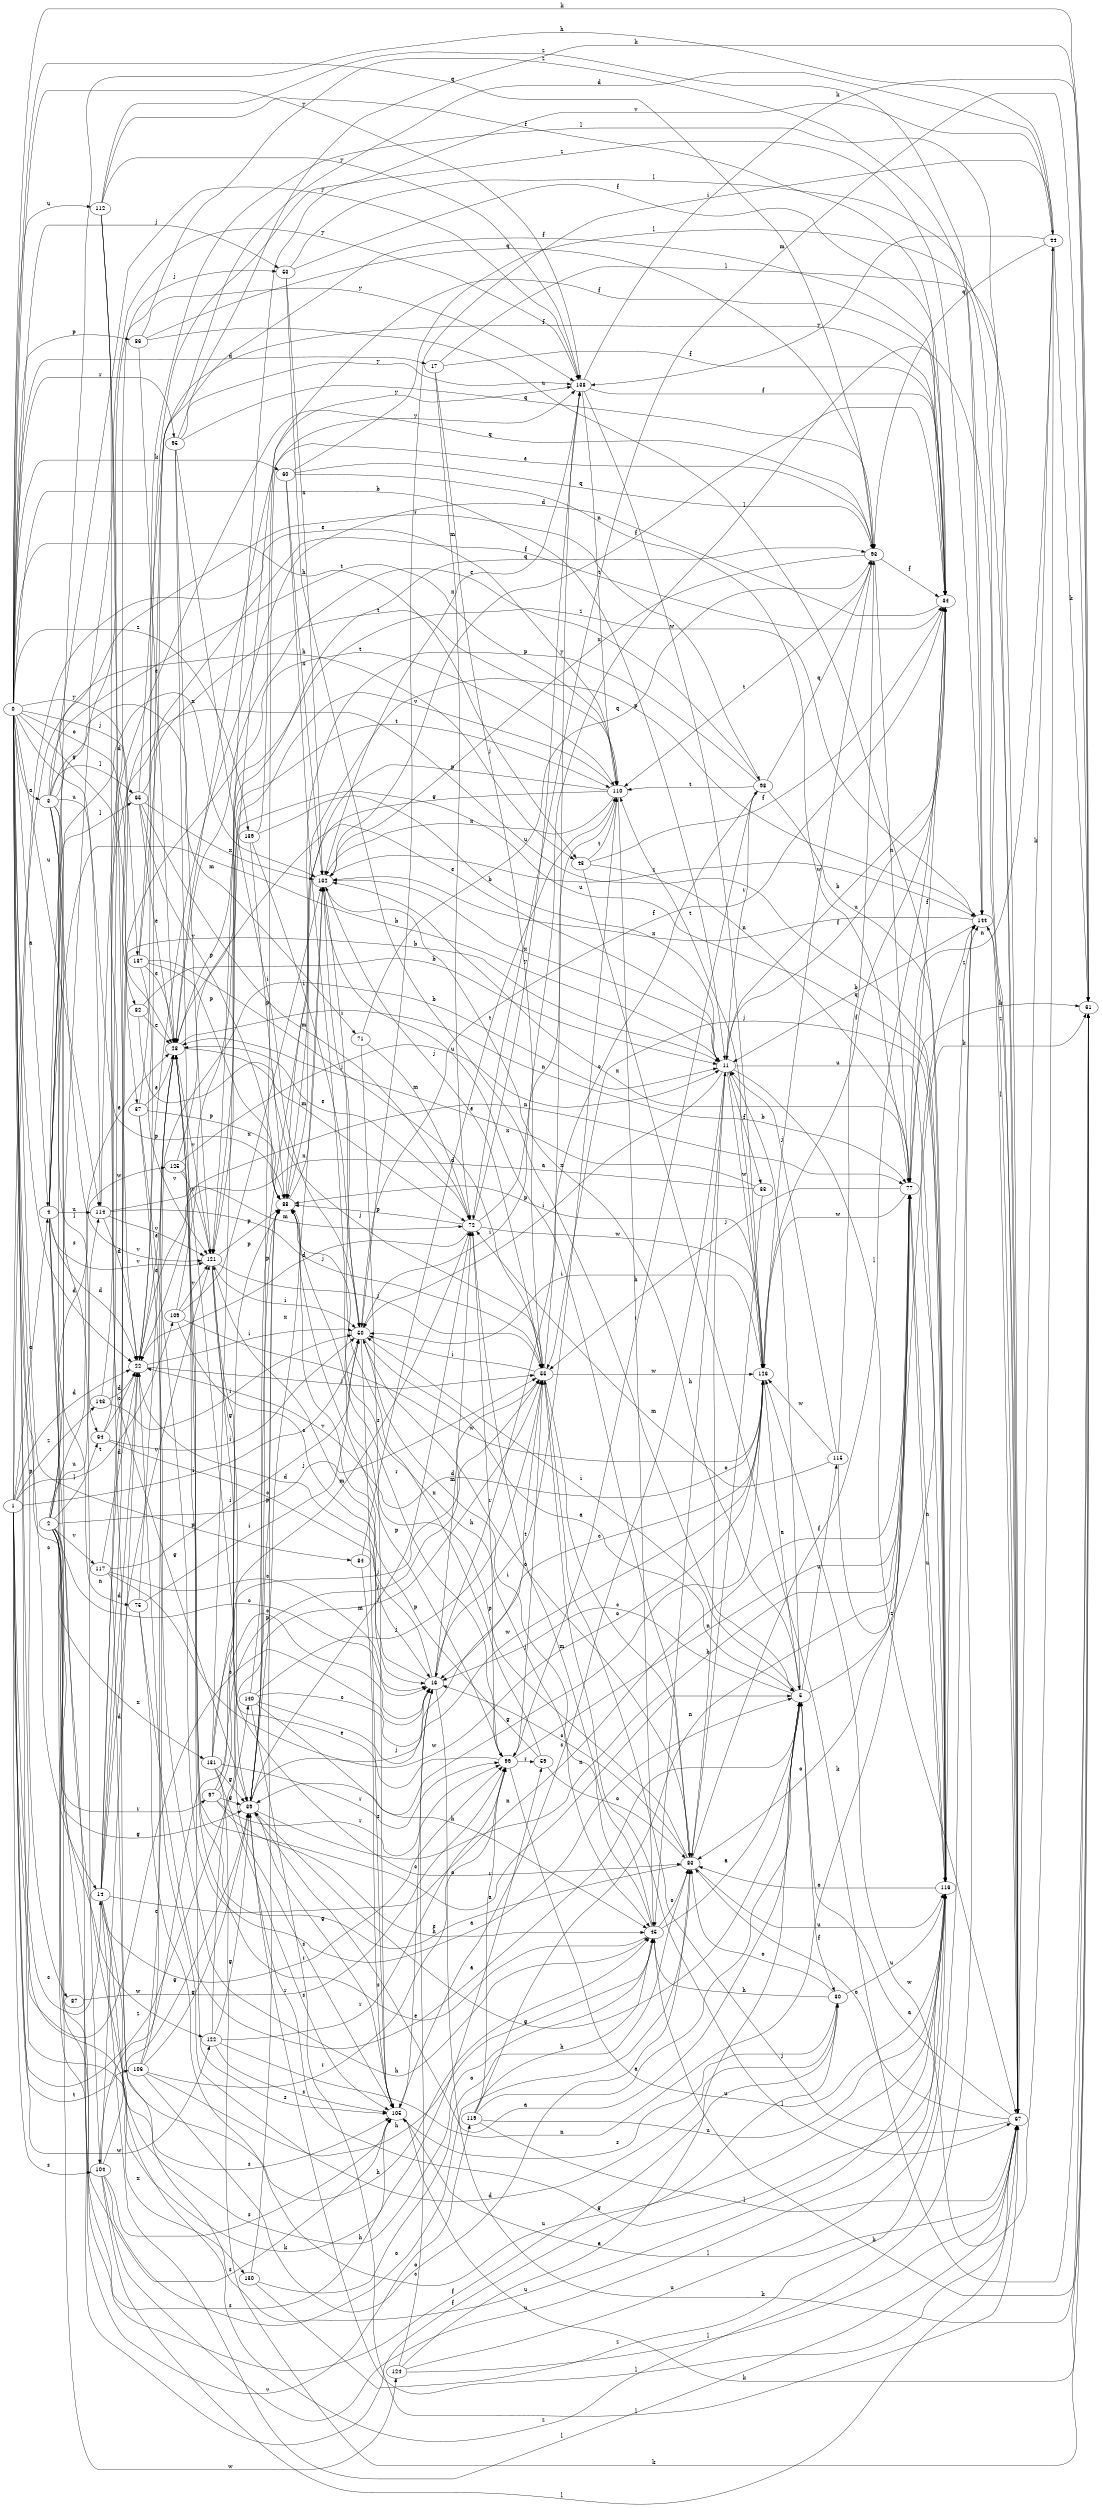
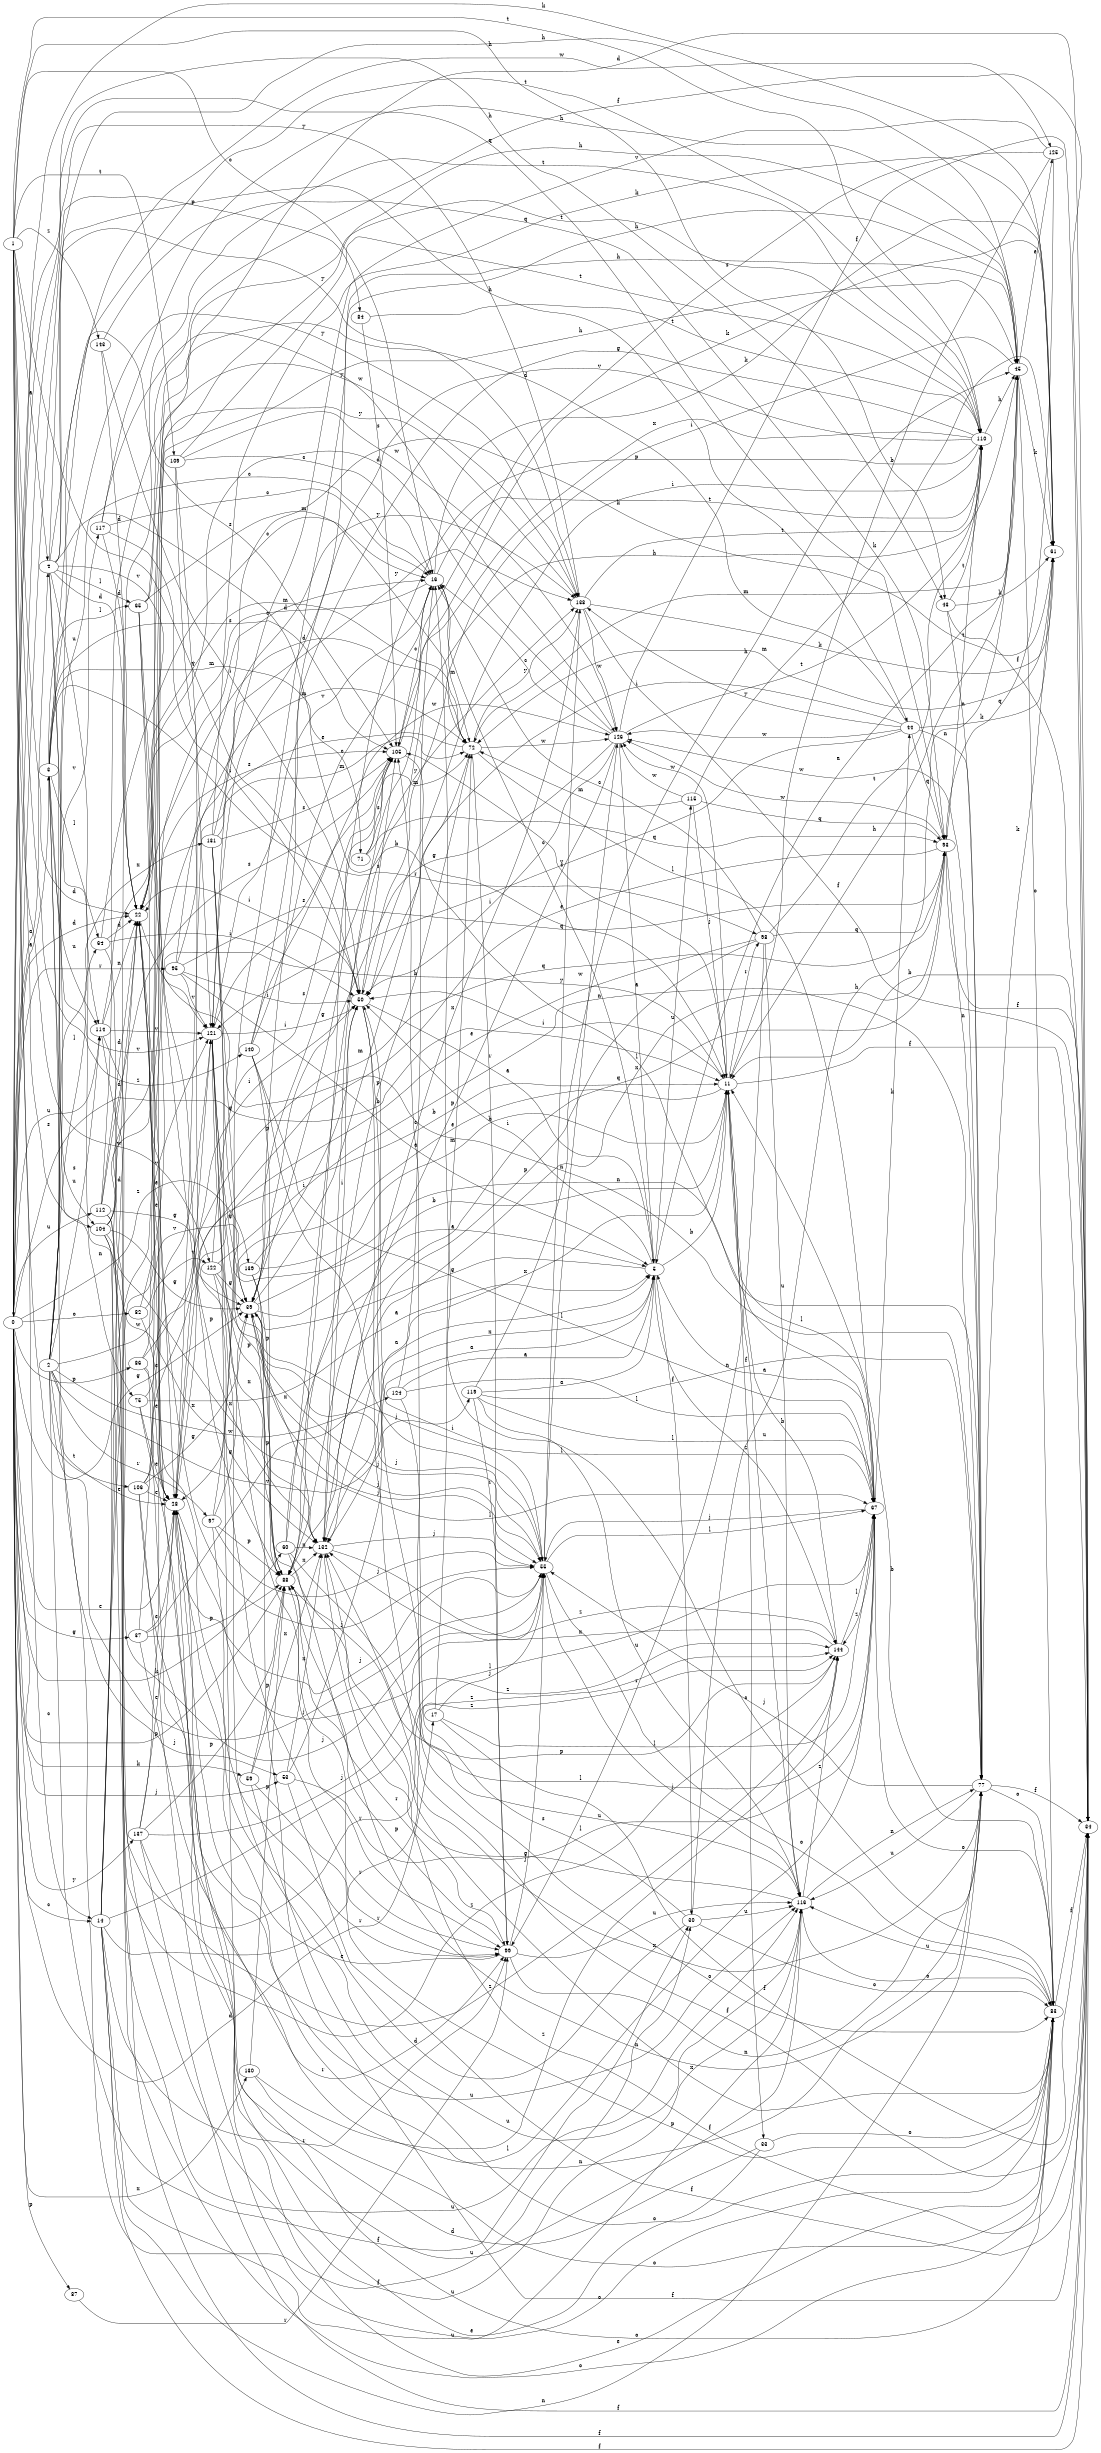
edge "0" -> "138": reversed
edge "1" -> "110": label "e" -> "t"
edge "0" -> "28": label "j" -> "e"
edge "116" -> "121": reversed
edge "125" -> "11": label "u" -> "b"
edge "114" -> "22": label "d" -> "n"
edge "64" -> "22": label "c" -> "d"
edge "99" -> "59": reversed
edge "45" -> "28": now "45" -> "125"
